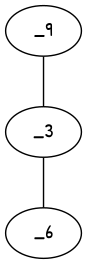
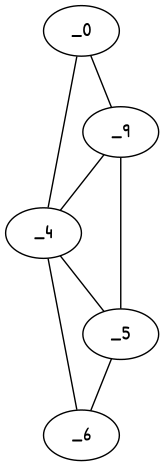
node "_0": added
node "_3": label "_3" -> "_4"
node "_5": added
